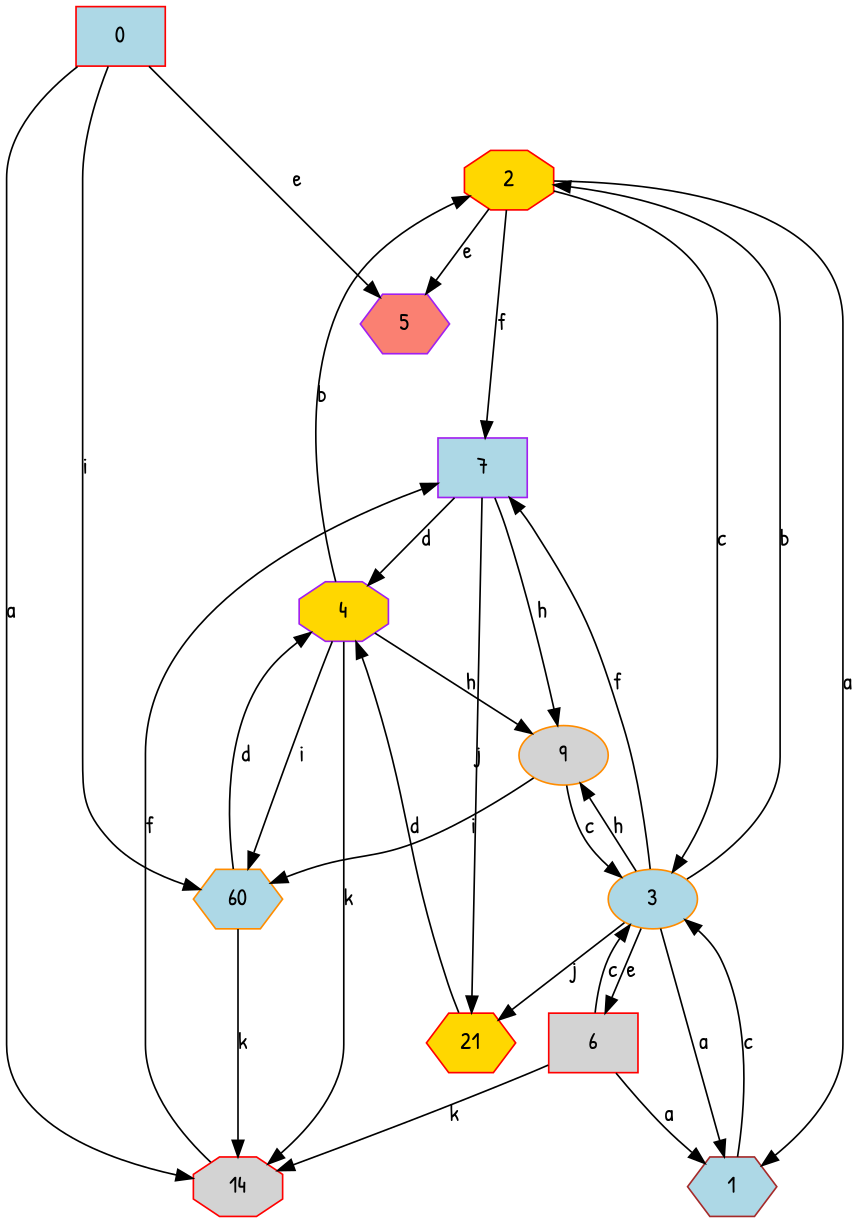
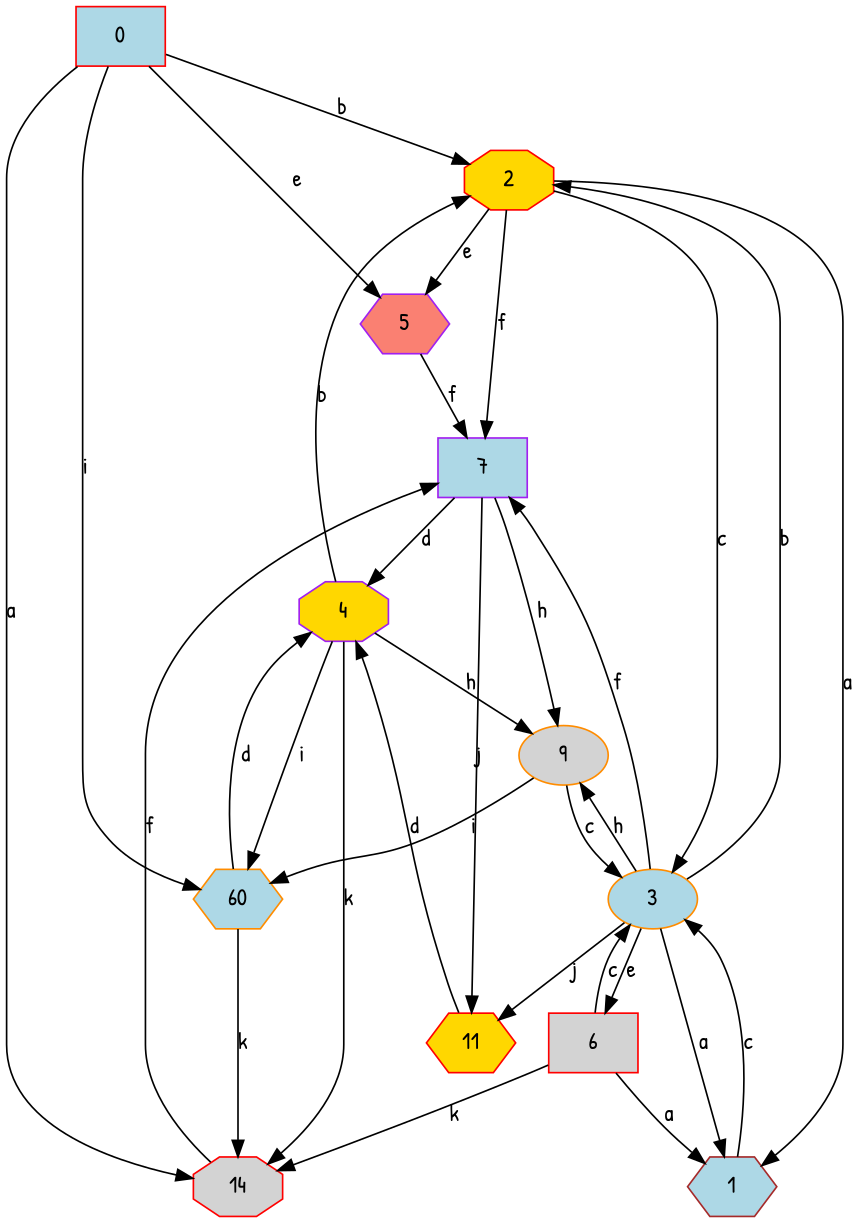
edge "0" -> "2": added, label "b"
edge "5" -> "7": added, label "f"
node "21": label "21" -> "11"
